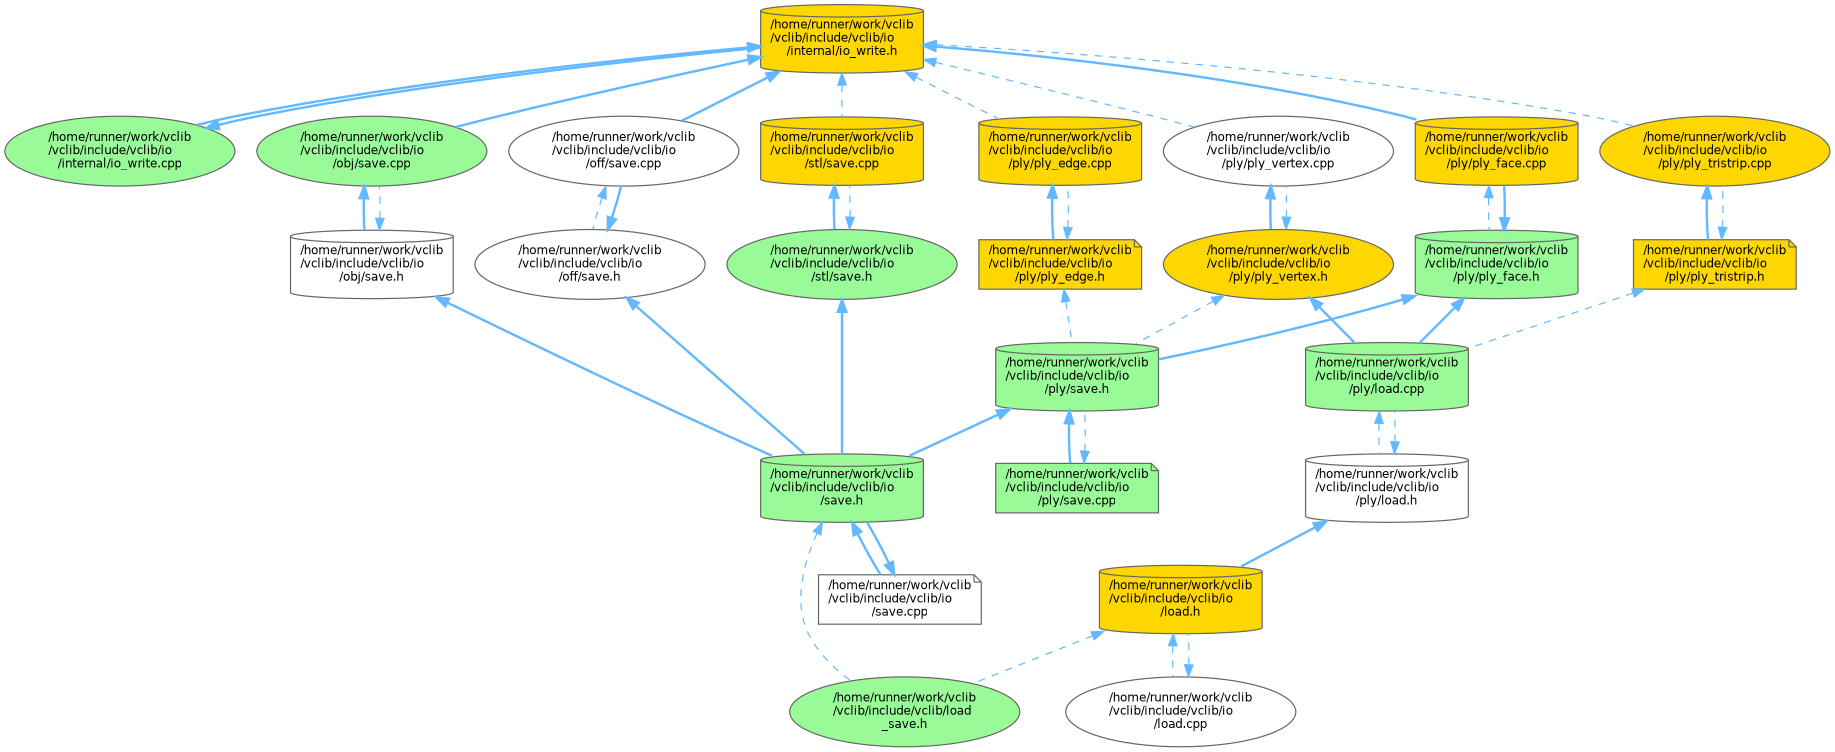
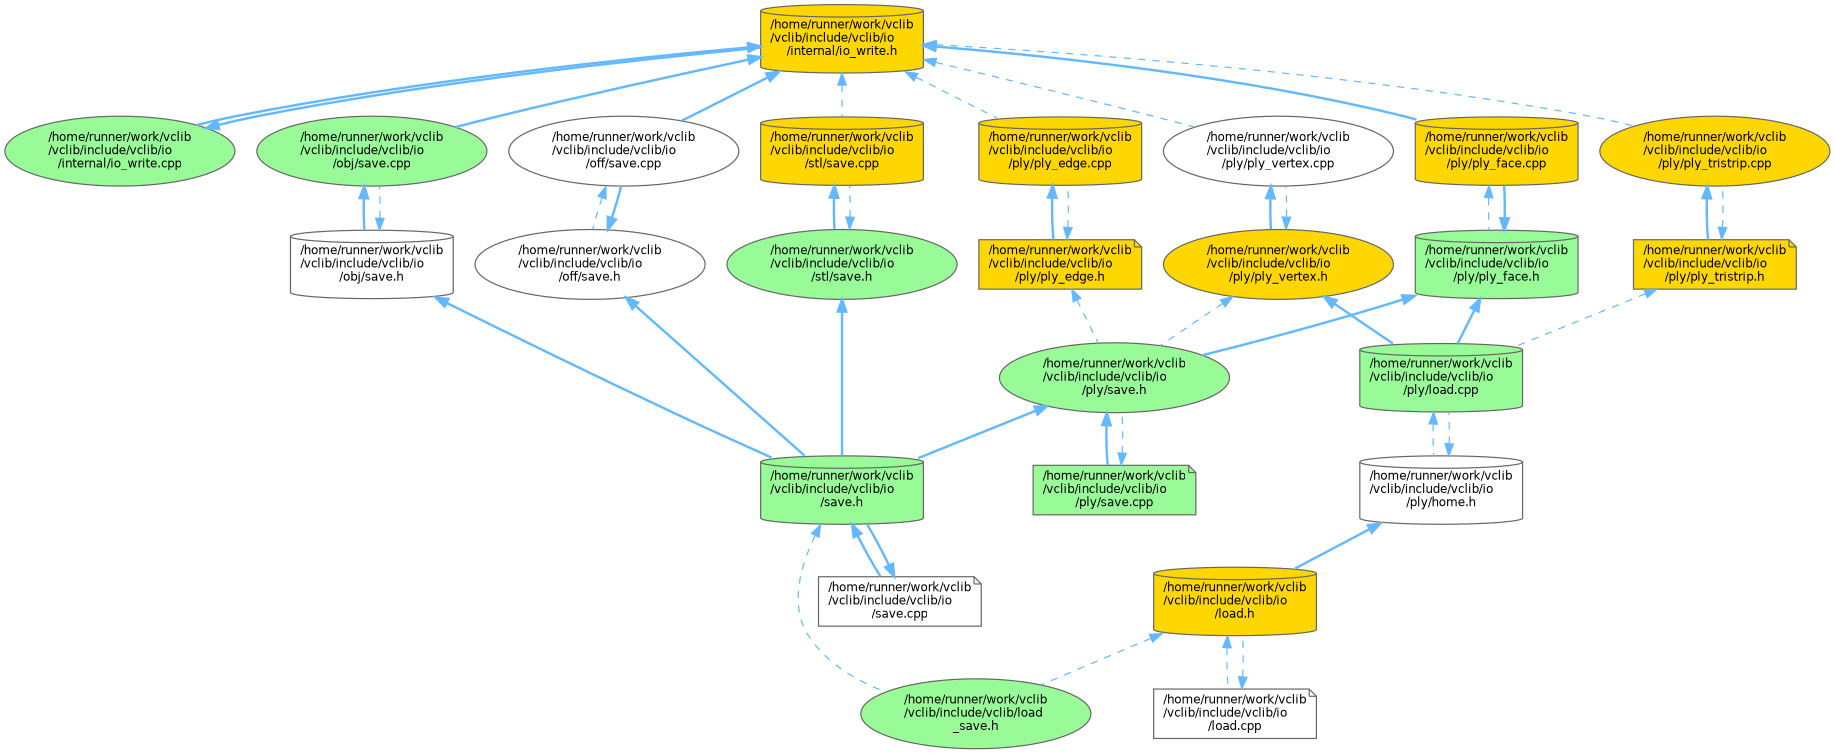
node "/home/runner/work/vclib /vclib/include/vclib/io /ply/save.h": shape cylinder -> ellipse
node "/home/runner/work/vclib /vclib/include/vclib/io /ply/load.h": label "/home/runner/work/vclib /vclib/include/vclib/io /ply/load.h" -> "/home/runner/work/vclib /vclib/include/vclib/io /ply/home.h"
node "/home/runner/work/vclib /vclib/include/vclib/io /load.cpp": shape ellipse -> note
